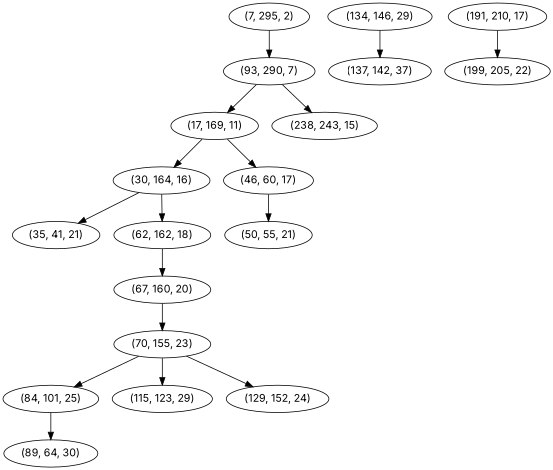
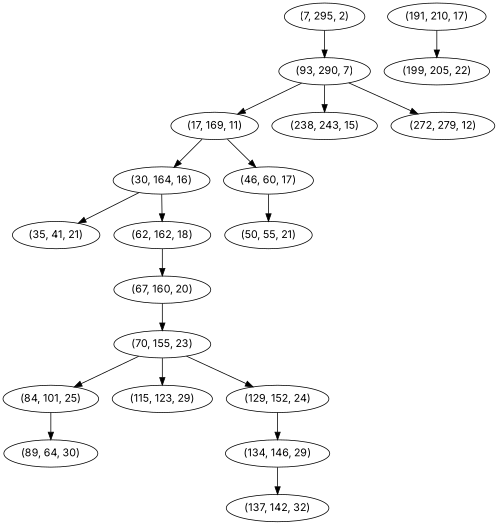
node "(137, 142, 37)": label "(137, 142, 37)" -> "(137, 142, 32)"
node "(272, 279, 12)": added
edge "(129, 152, 24)" -> "(134, 146, 29)": added
